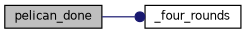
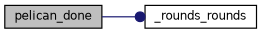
node "_four_rounds": label "_four_rounds" -> "_rounds_rounds"
